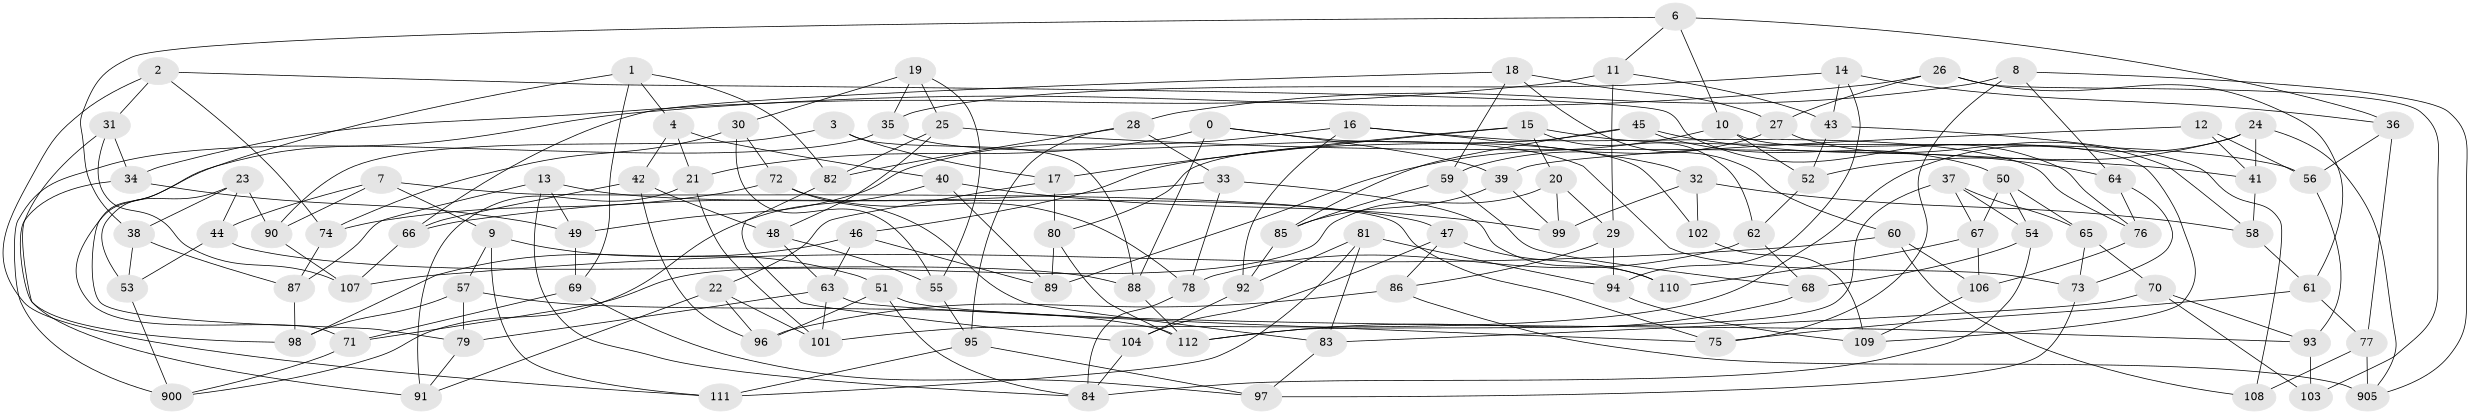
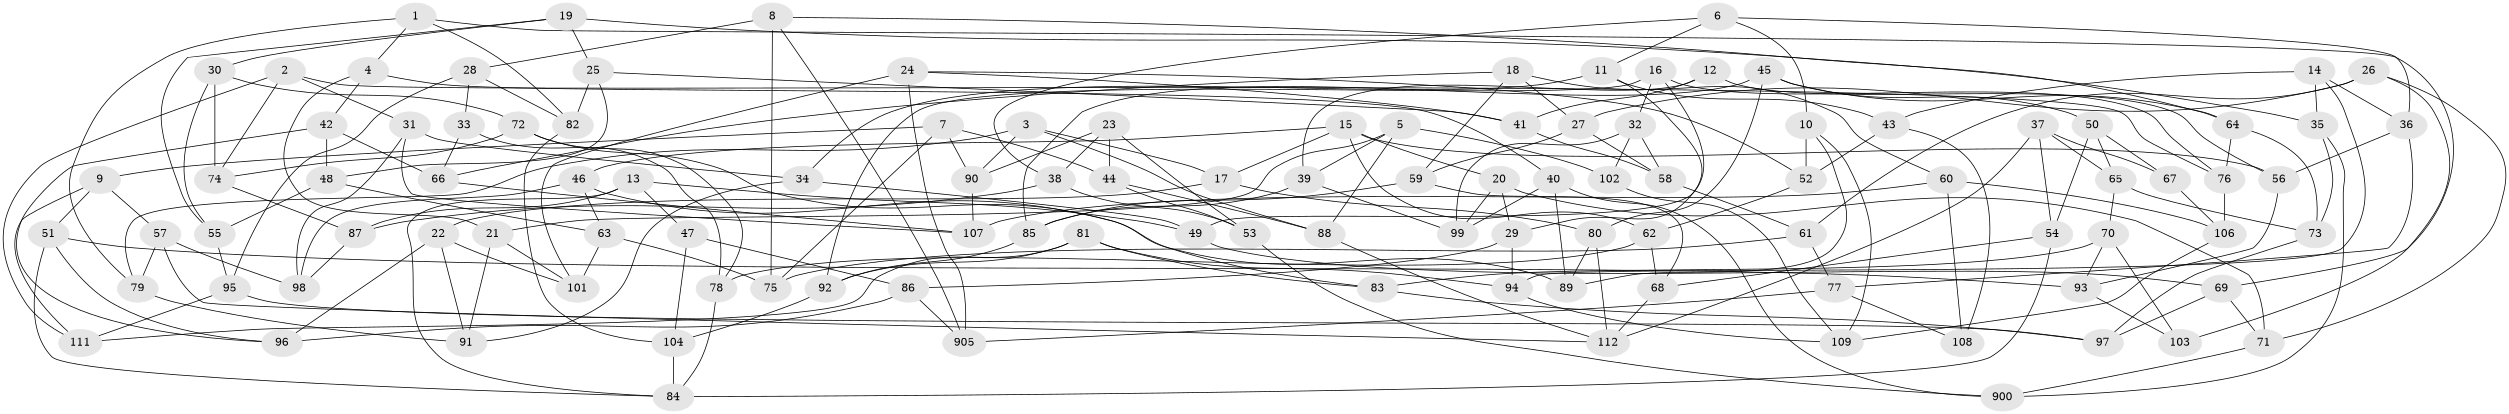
node "0": label "0" -> "5"
node "110": removed
edge "63" -- "79": now "3" -- "79"
